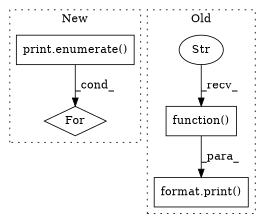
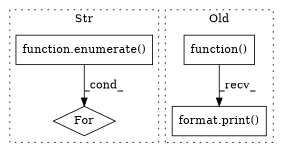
cluster "New": label "New" -> "Str"
node "print.enumerate()": label "print.enumerate()" -> "function.enumerate()"
node "Str": removed
edge "function()" -> "format.print()": label "_para_" -> "_recv_"
